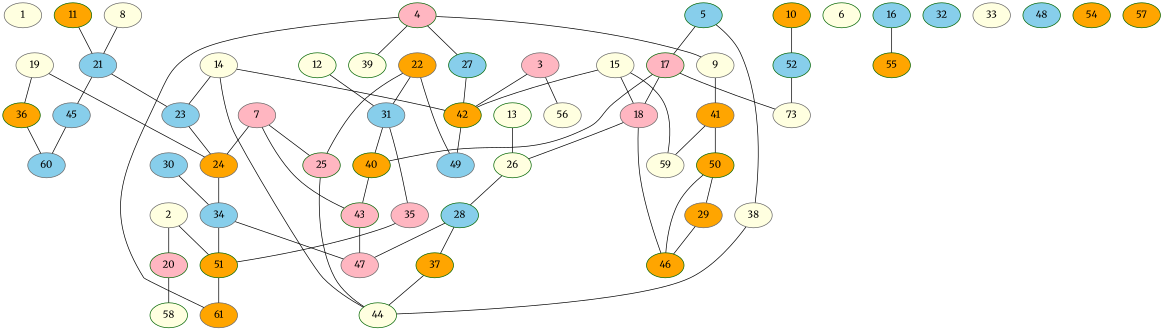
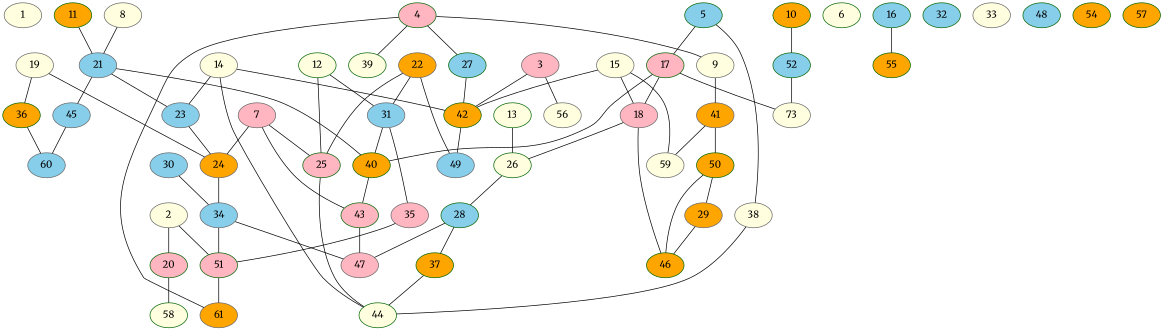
edge "21" -- "40": added
edge "12" -- "25": added
node "51": fillcolor orange -> lightpink
